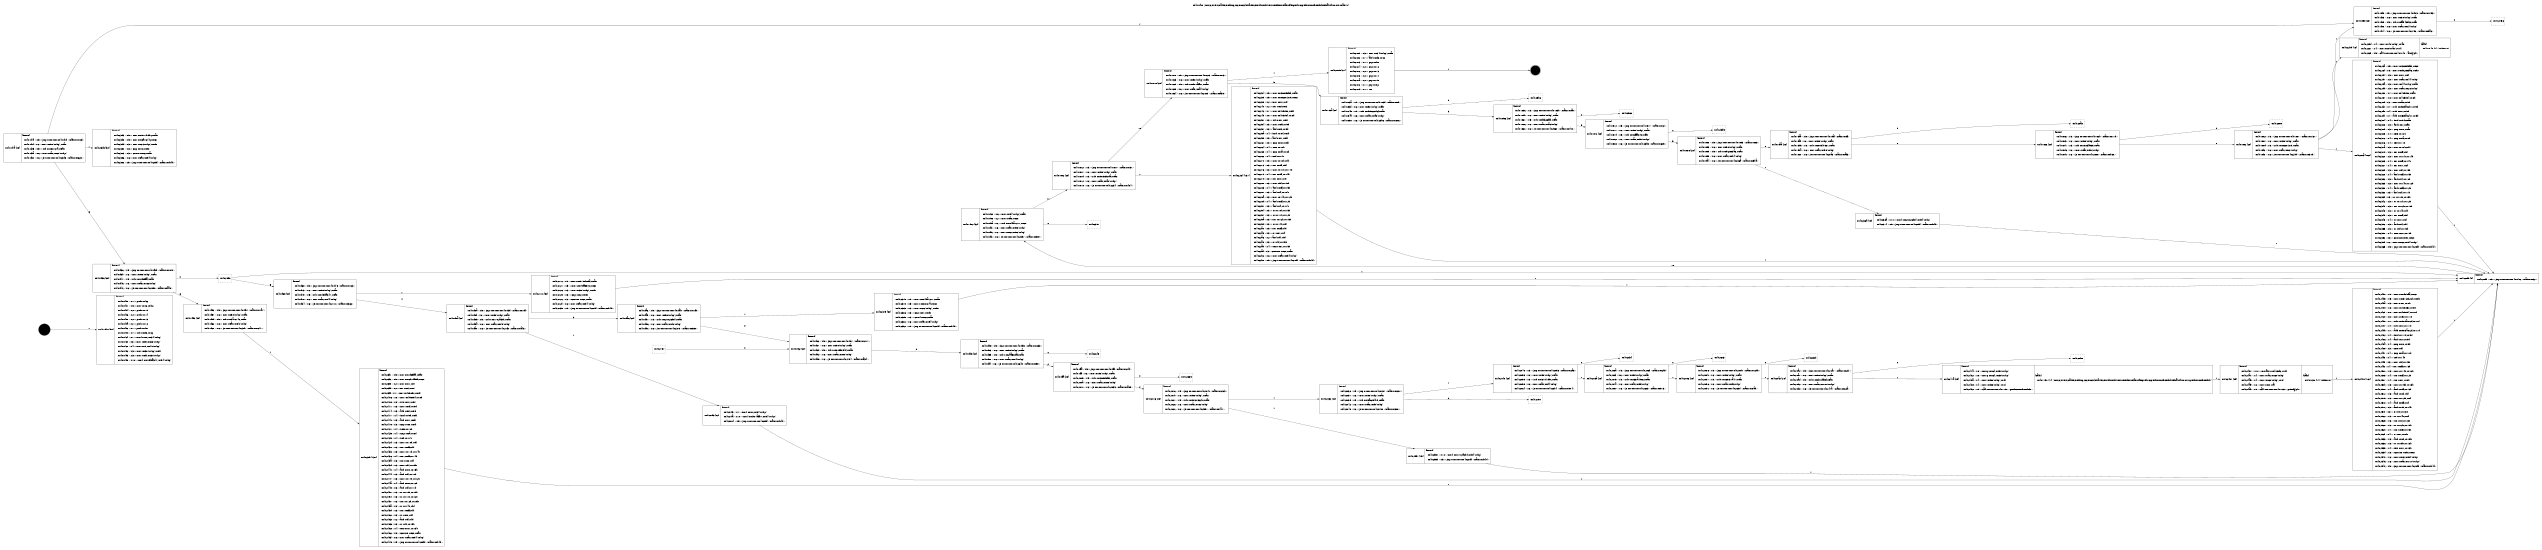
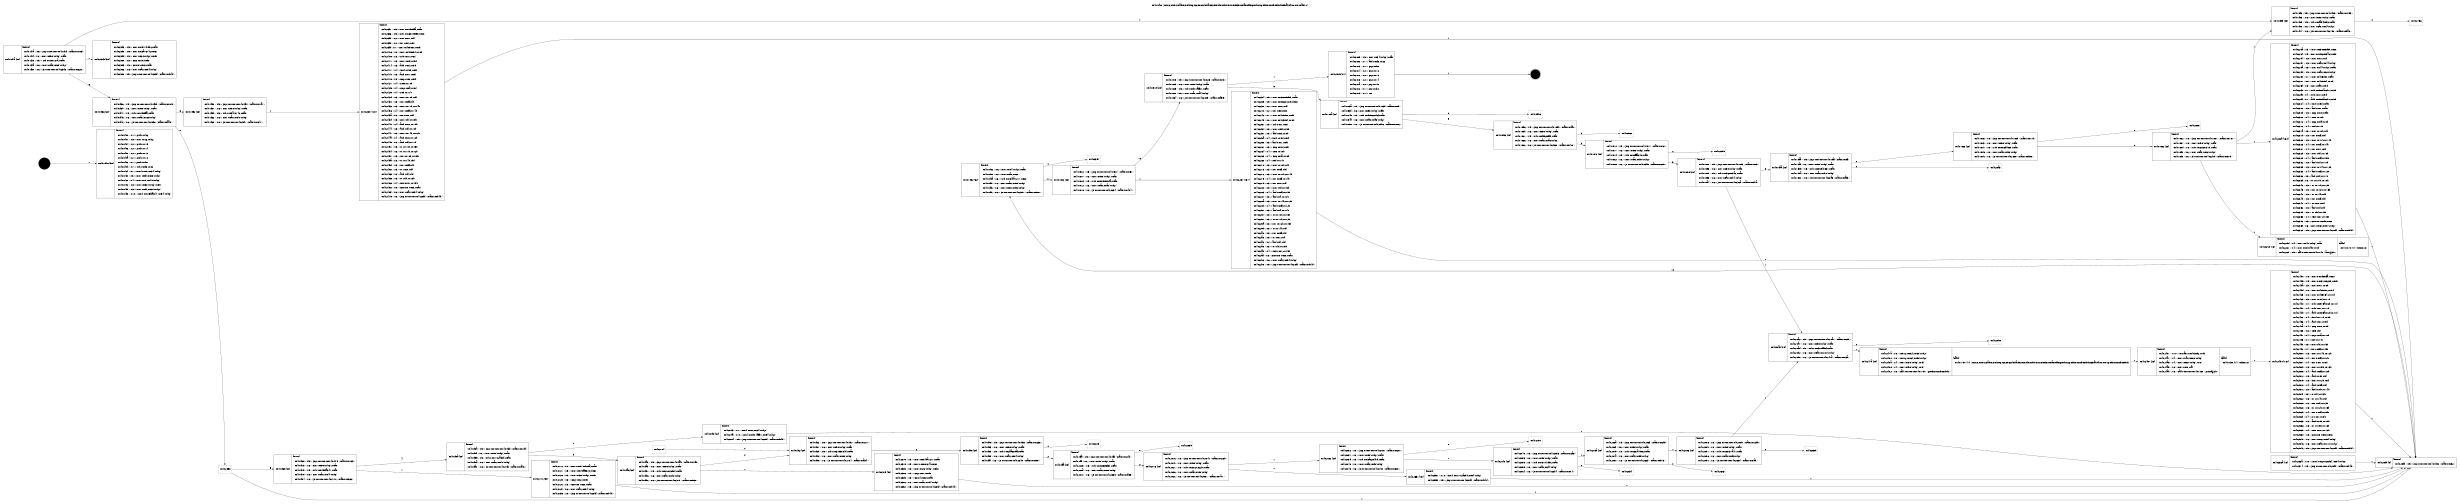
edge "0x401e8e [28]" -> "0x40236a [15]": now "0x401e8e [28]" -> "0x4020a2 [28]"
